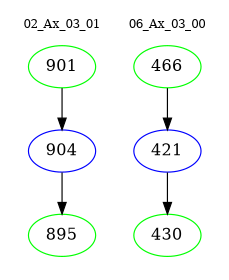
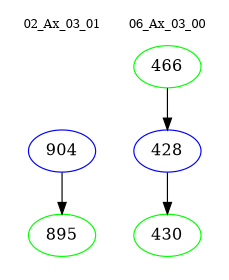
node "901": removed
node "421": label "421" -> "428"
